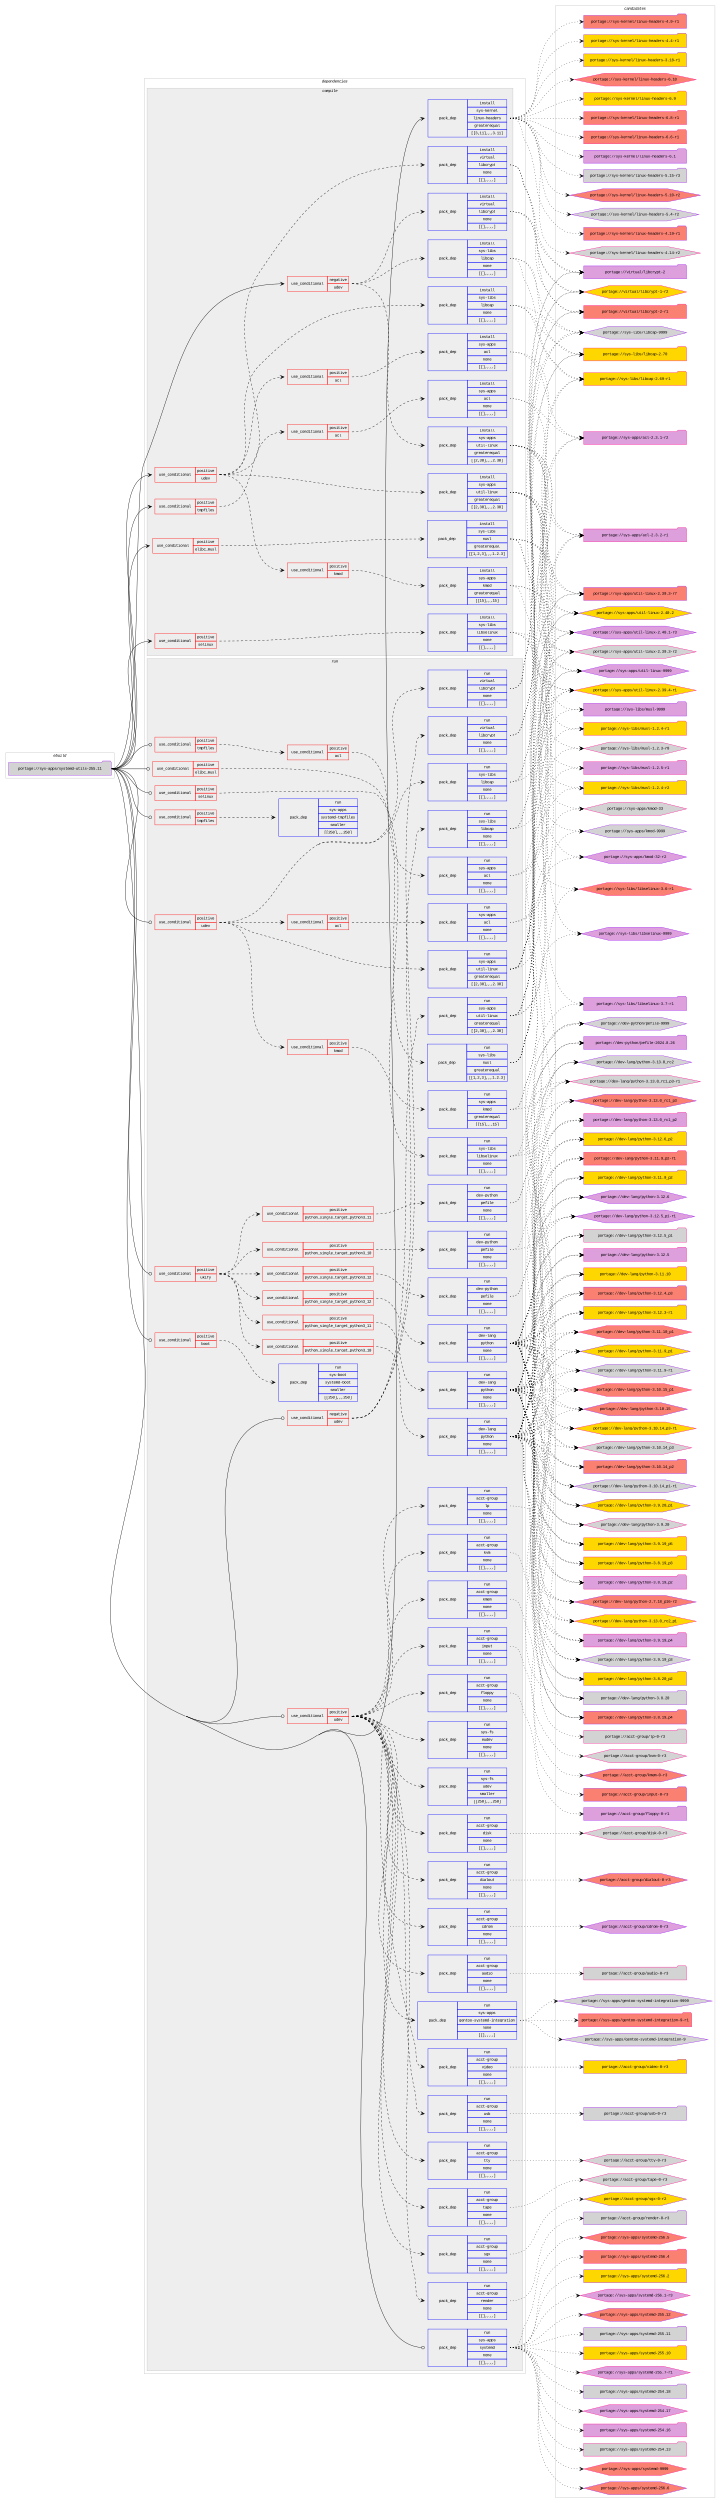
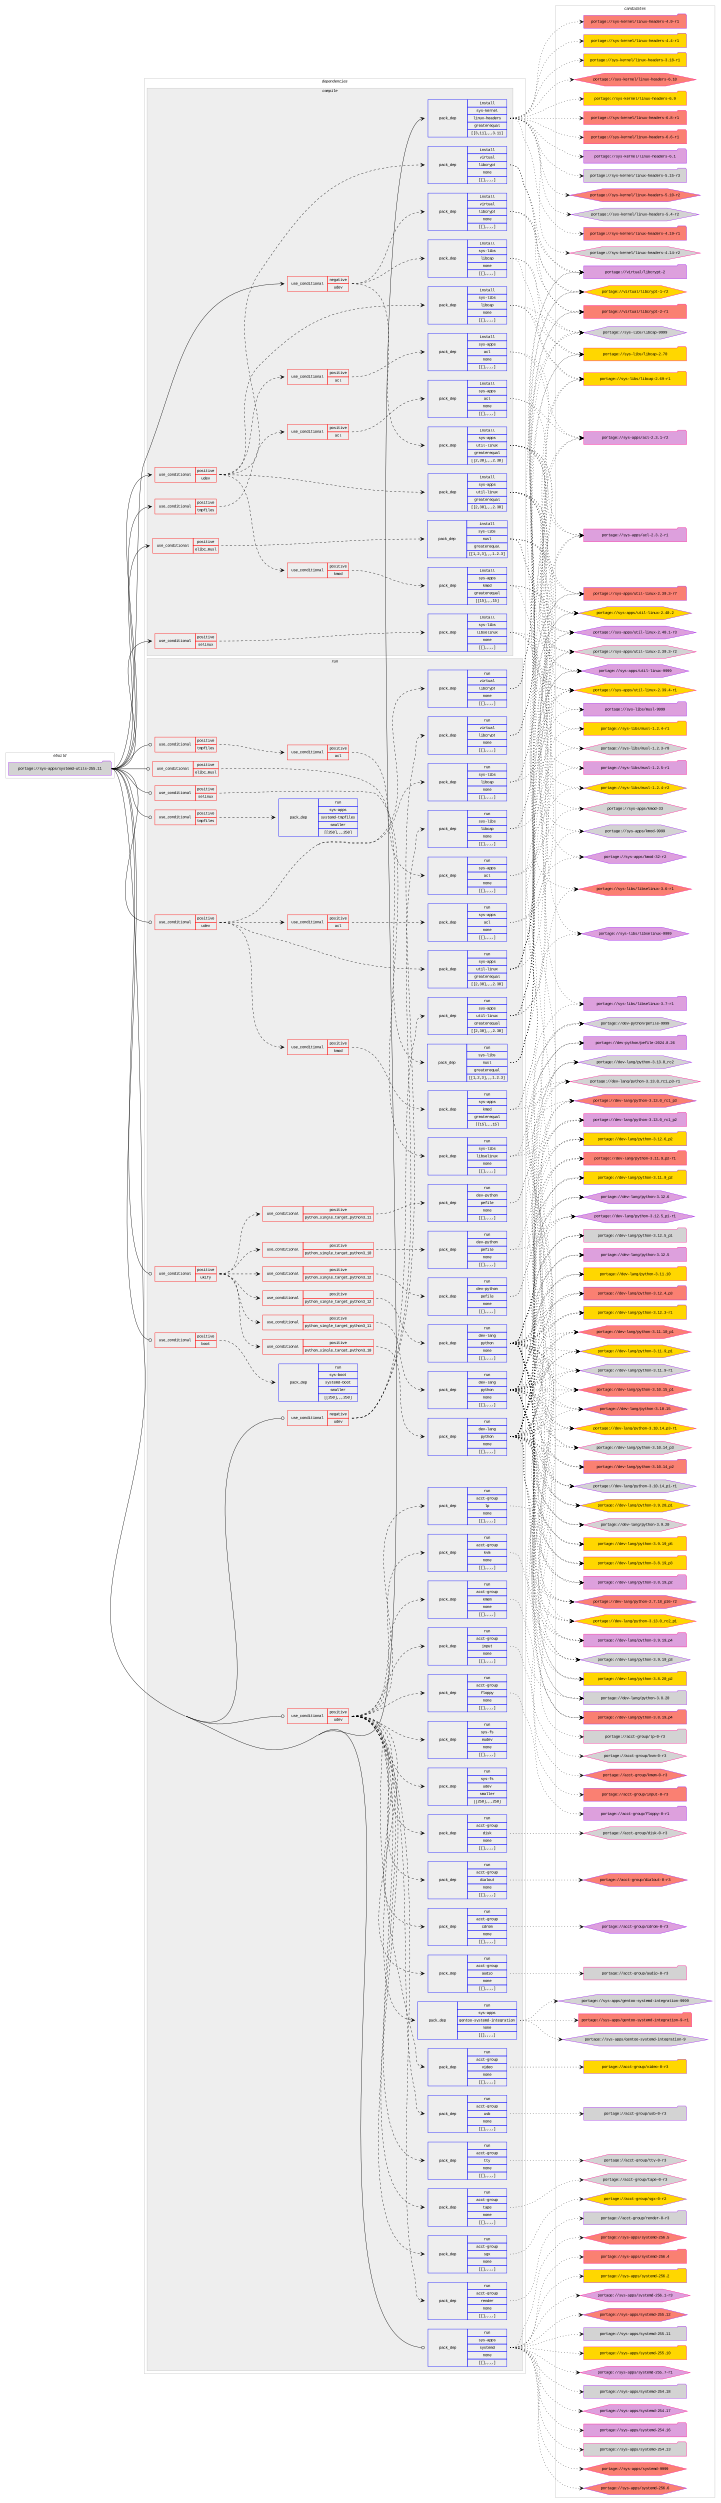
node "portage://sys-libs/musl-1.2.4-r2": shape folder -> hexagon
